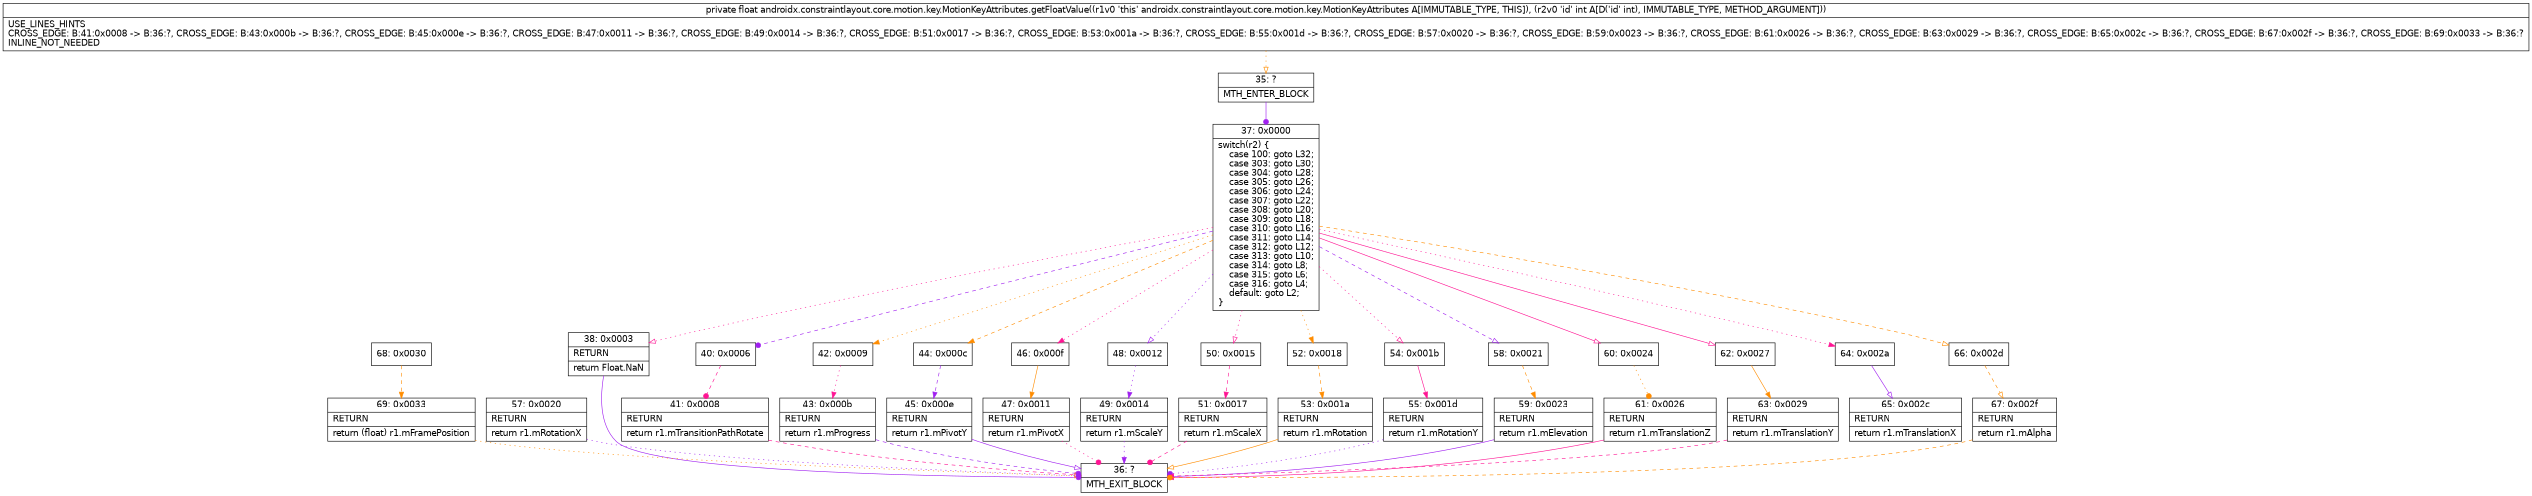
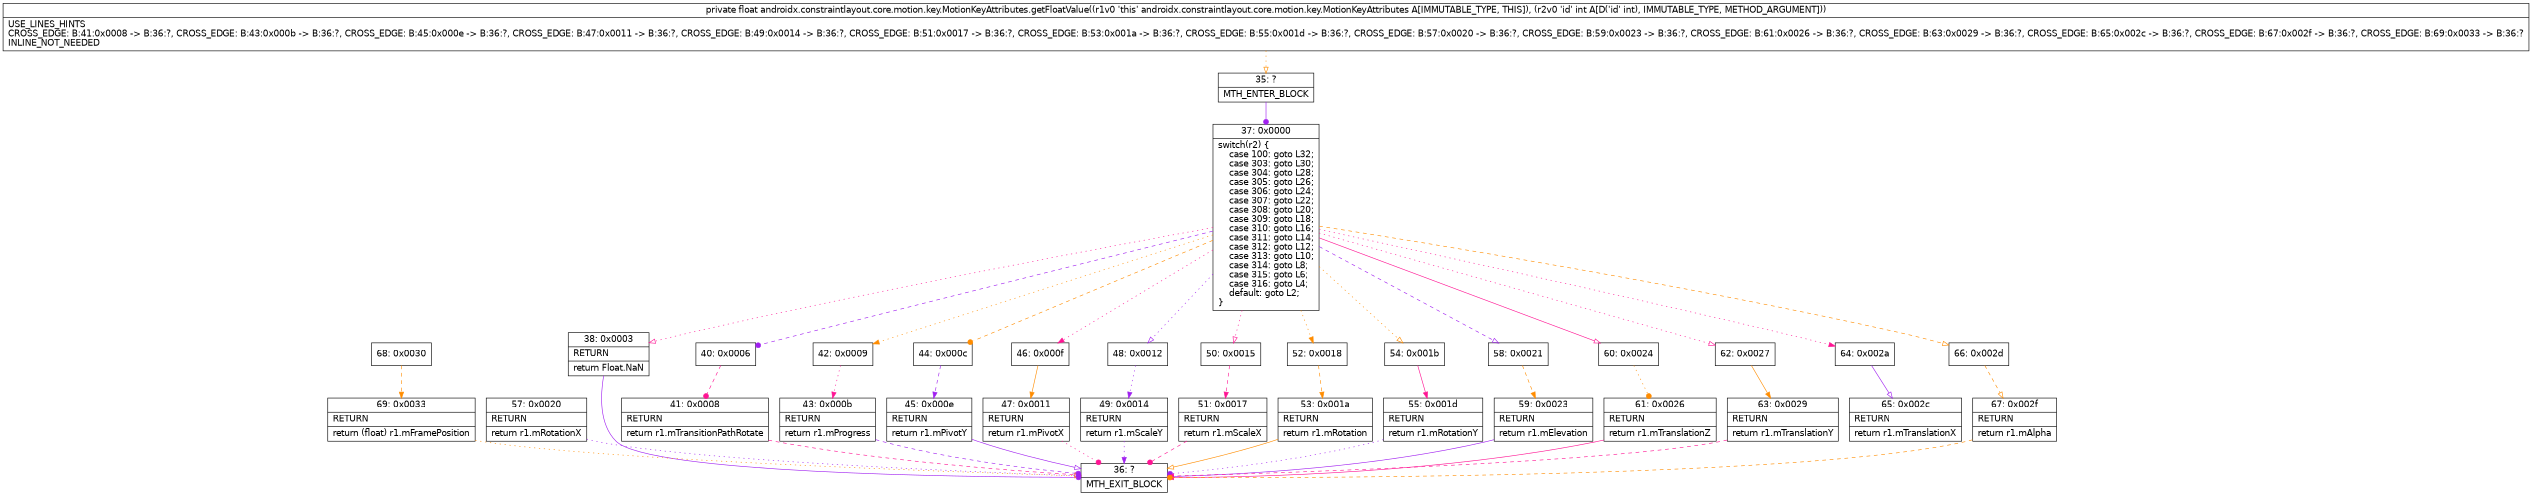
edge "37: 0x0000" -> "62: 0x0027": style solid -> dotted
edge "37: 0x0000" -> "44: 0x000c": arrowhead normal -> dot
edge "37: 0x0000" -> "54: 0x001b": color deeppink -> darkorange
